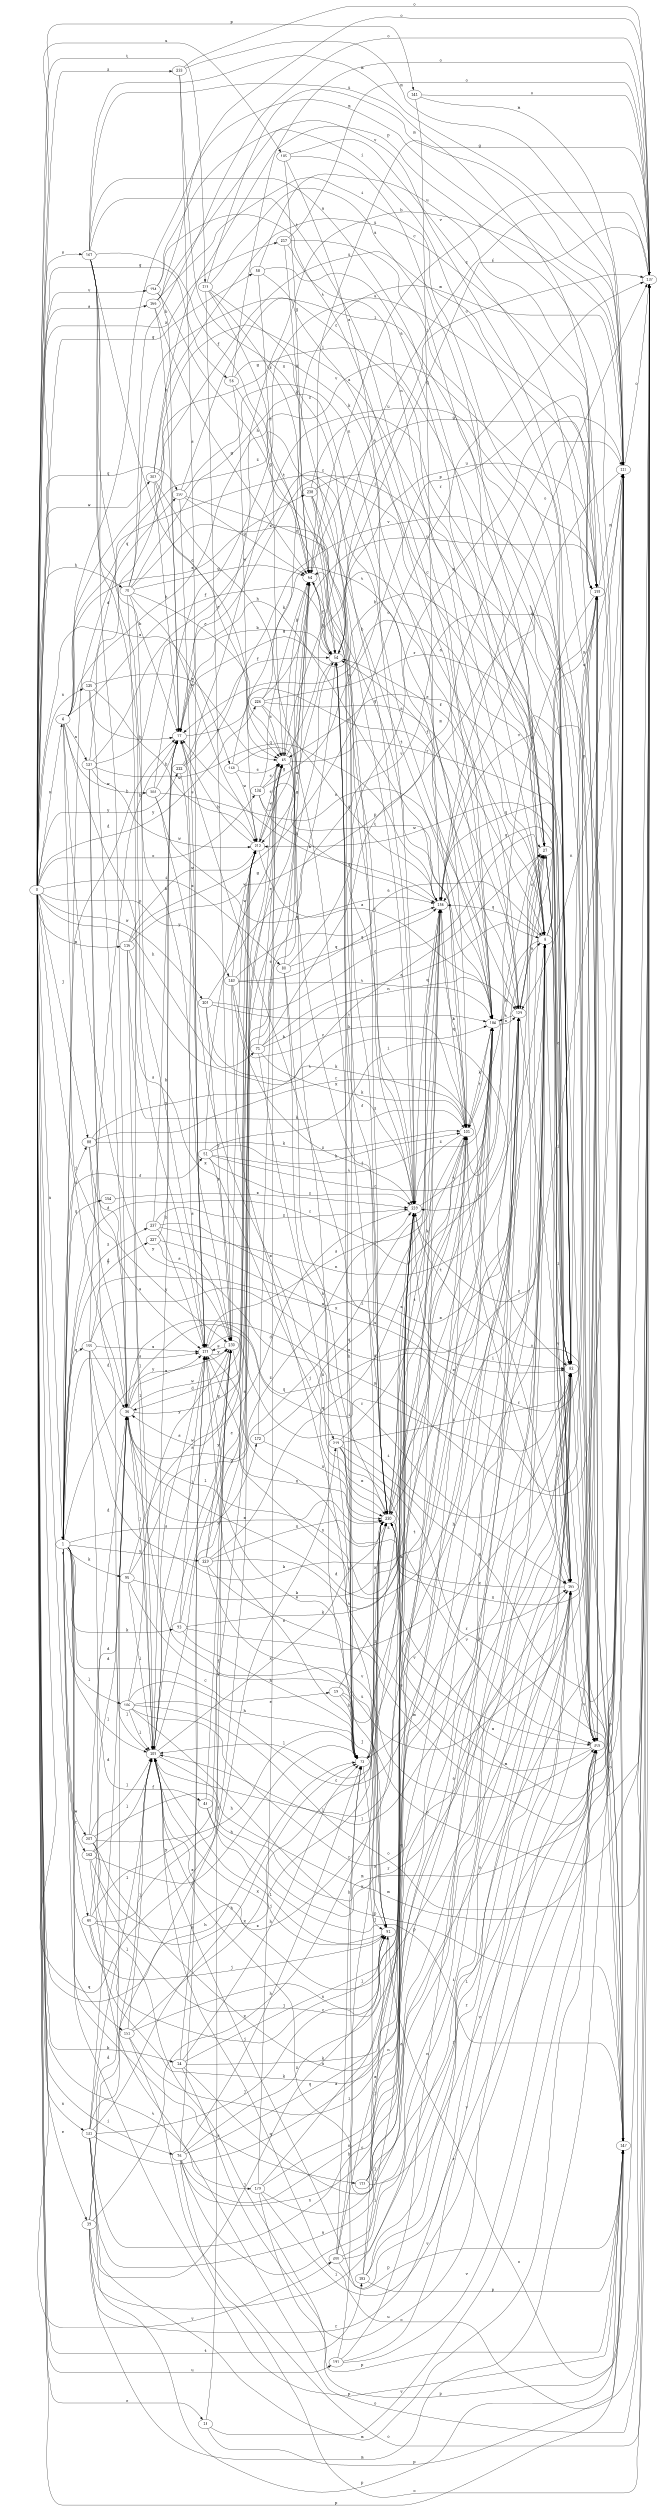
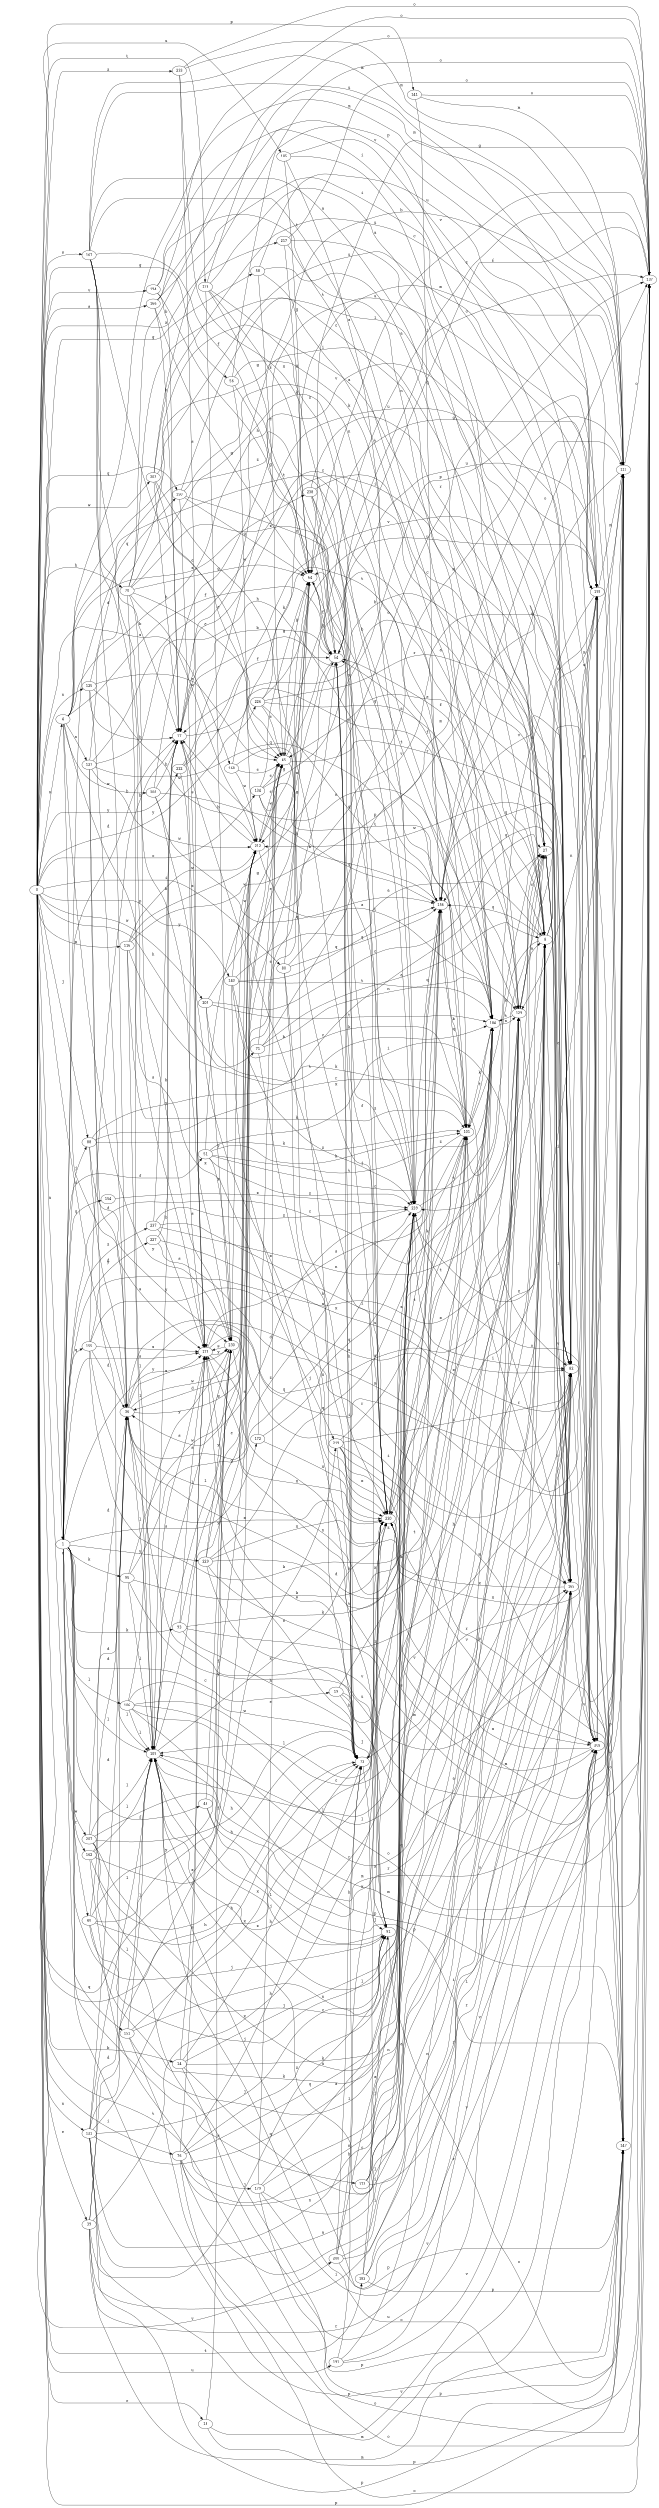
edge "71" -> "101": removed, label "k"
edge "155" -> "48": now "1" -> "48"
edge "106" -> "72": label "h" -> "w"
